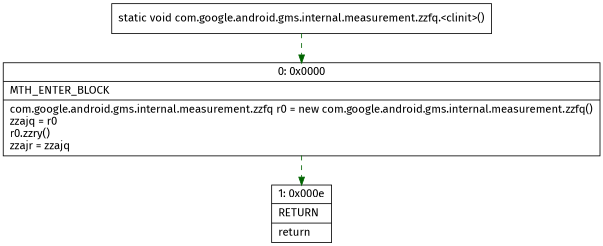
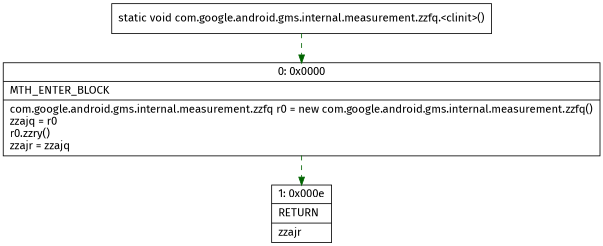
node "1: 0x000e": text "return" -> "zzajr"
